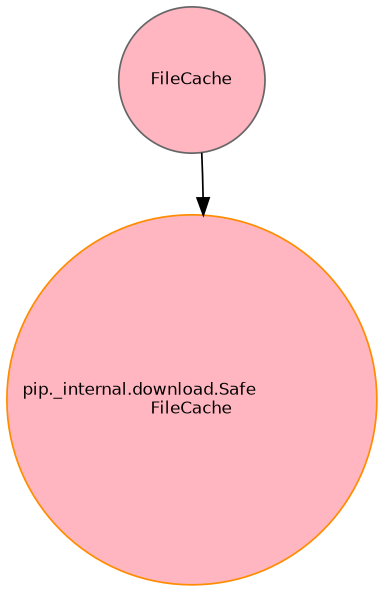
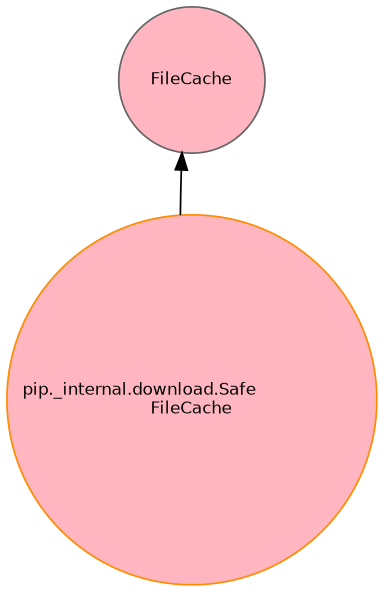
edge "FileCache" -> "pip._internal.download.Safe FileCache": reversed
